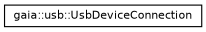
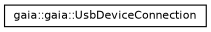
node "gaia::usb::UsbDeviceConnection": label "gaia::usb::UsbDeviceConnection" -> "gaia::gaia::UsbDeviceConnection"
